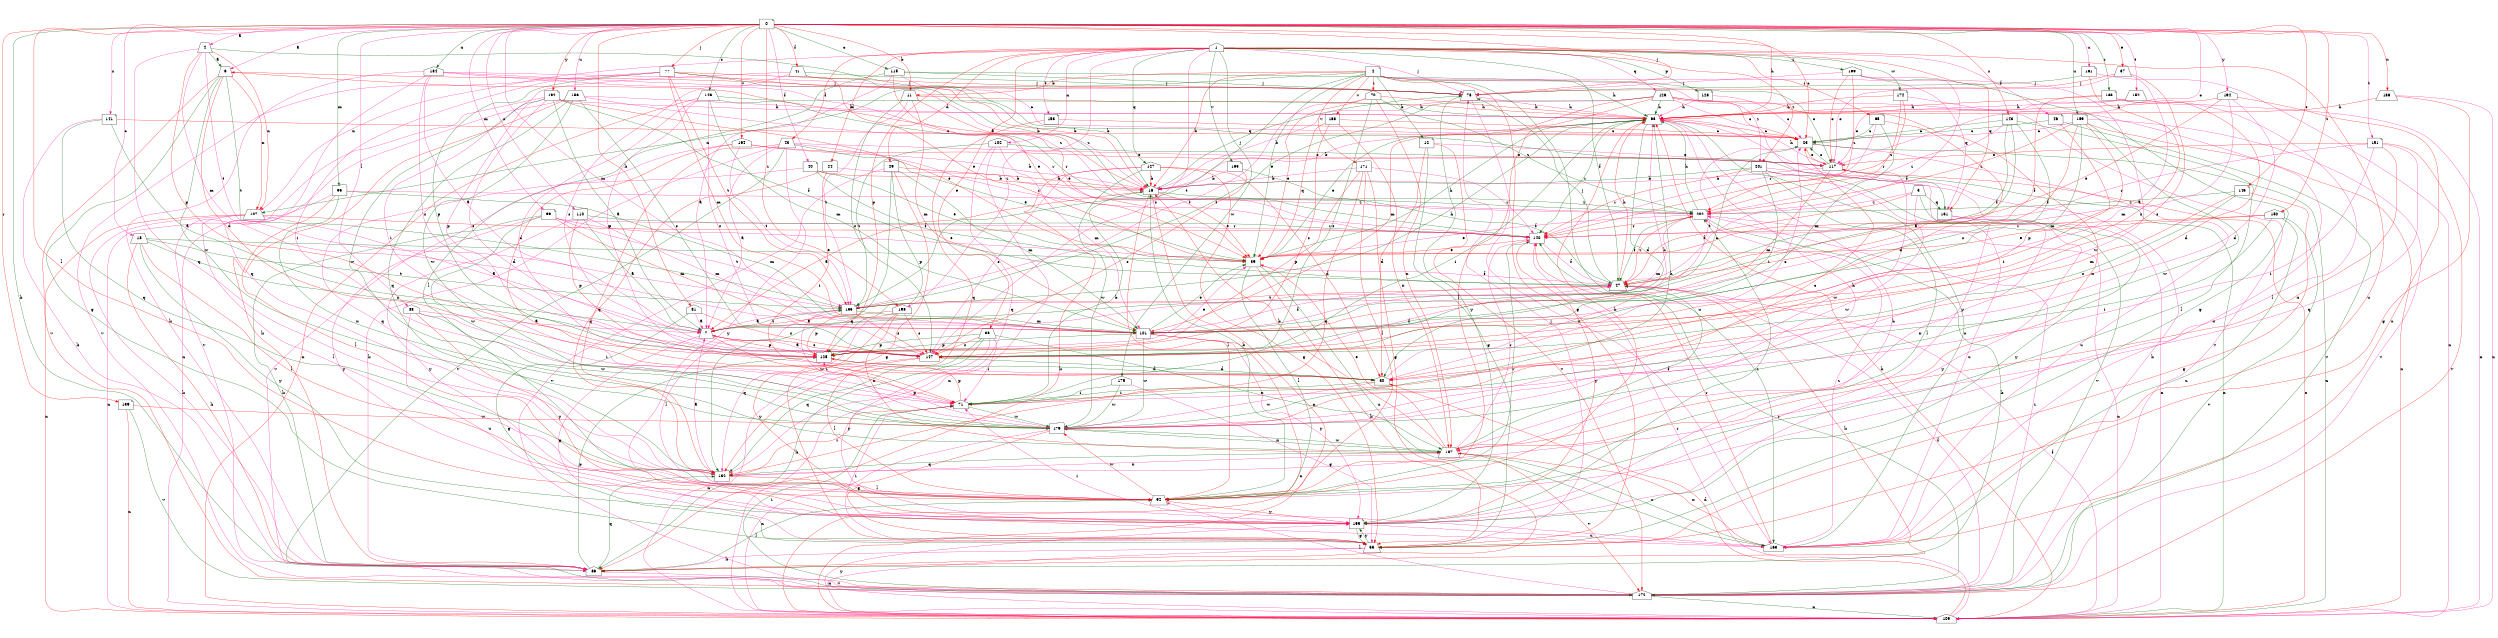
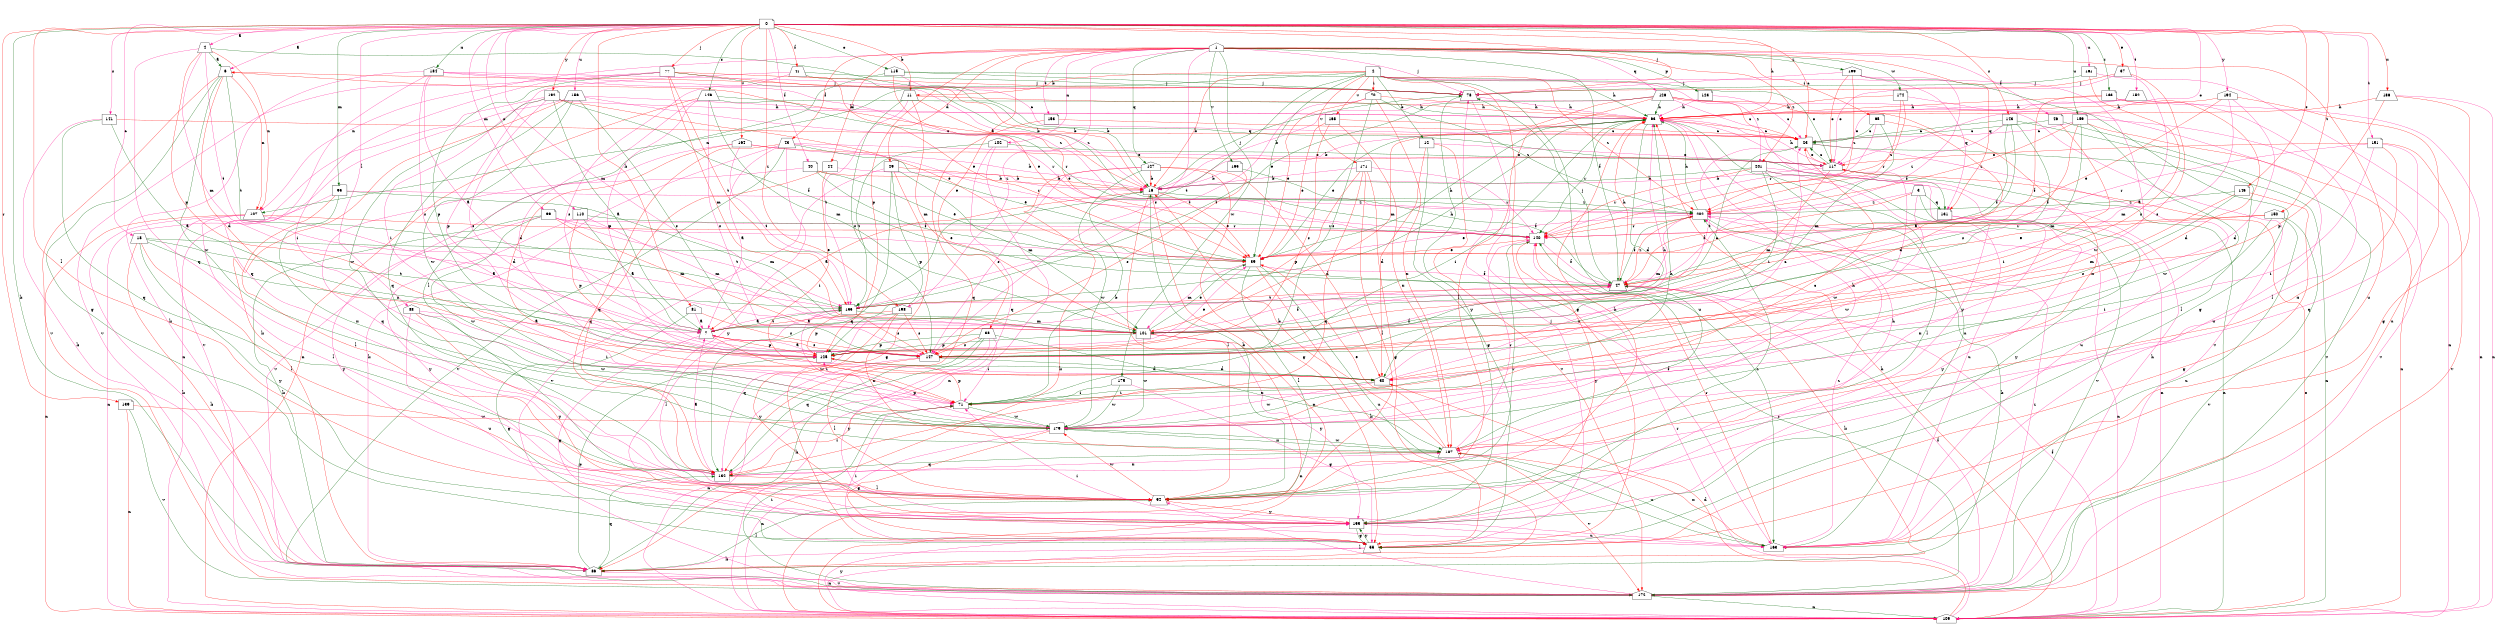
edge "2" -> "202": added, label "z"
edge "115" -> "7": removed, label "a"
edge "168" -> "39": label "q" -> "e"
edge "102" -> "101": now "39" -> "101"
edge "159" -> "125": now "186" -> "125"
